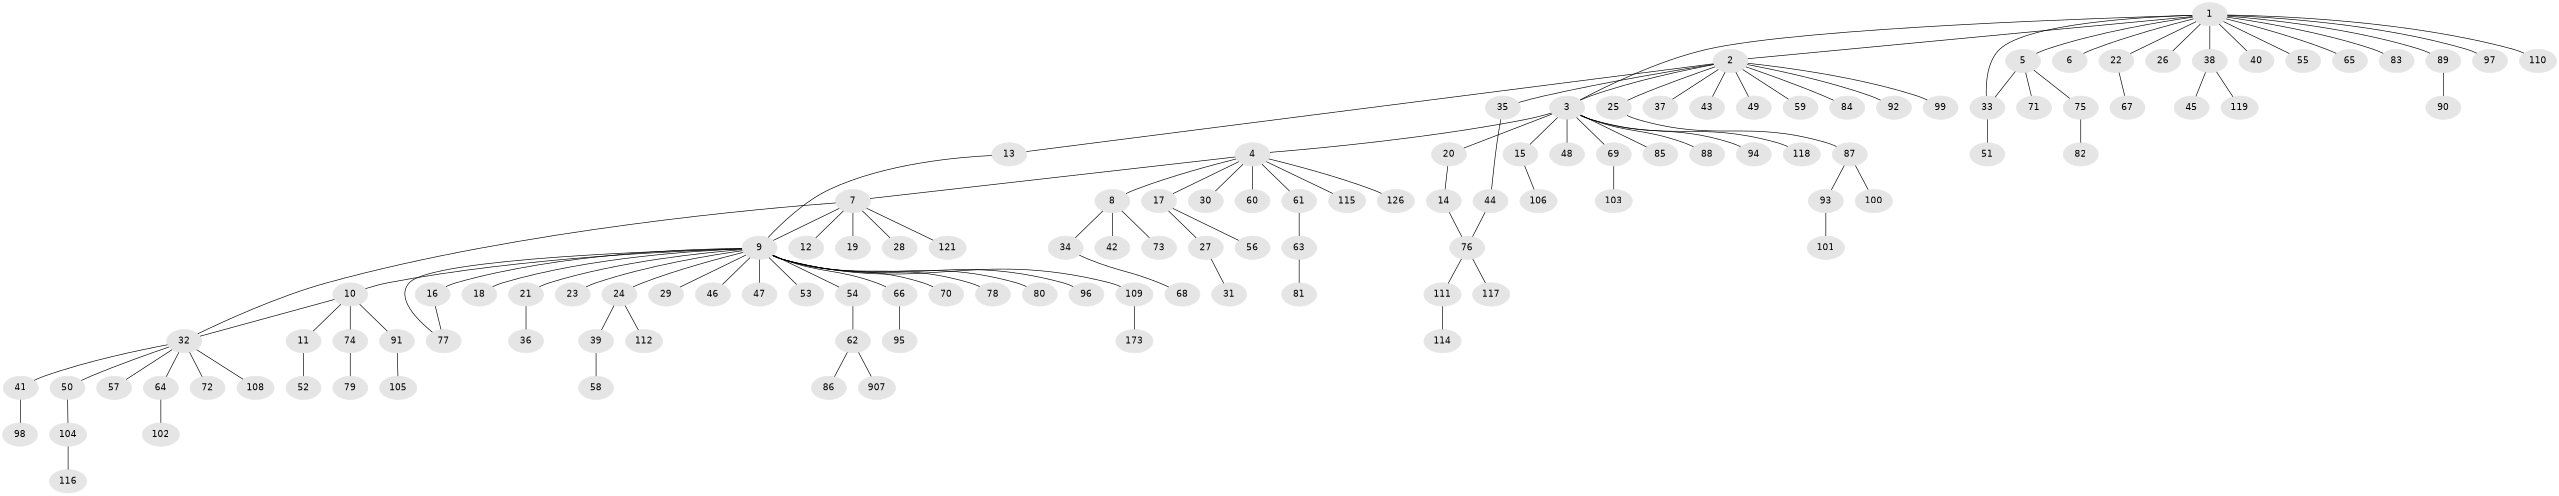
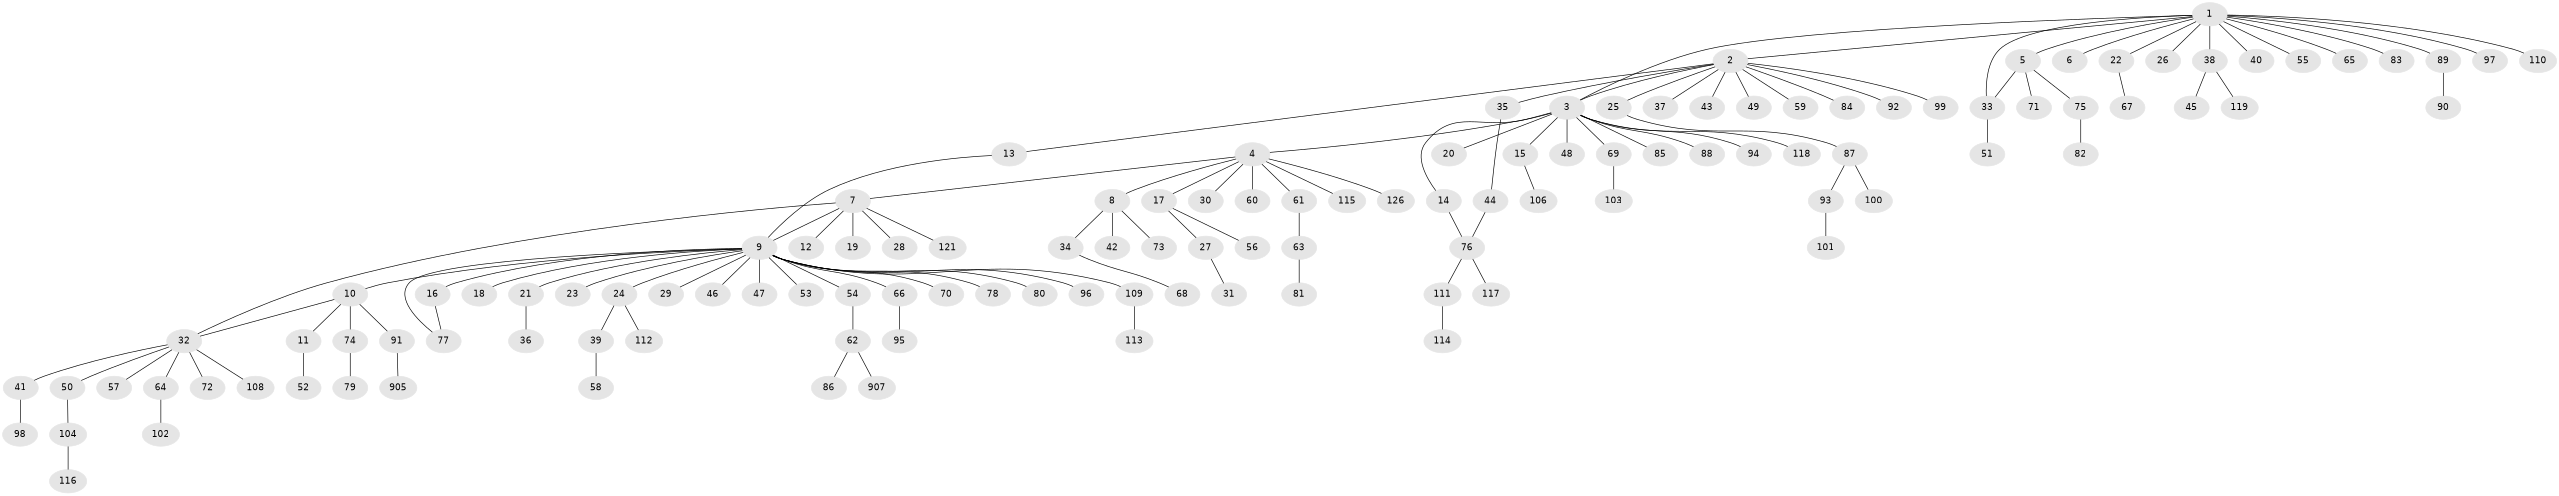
edge "20" -- "14": now "3" -- "14"
node "173": label "173" -> "113"
node "105": label "105" -> "905"
